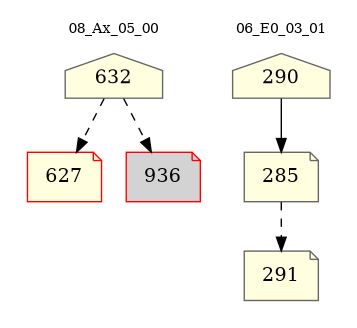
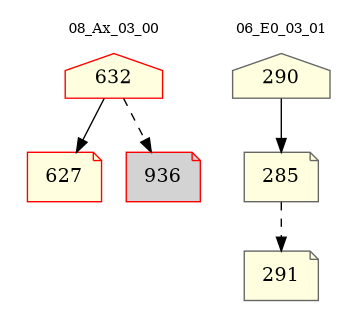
cluster "08_Ax_05_00": label "08_Ax_05_00" -> "08_Ax_03_00"
node "632": color gray40 -> red
edge "632" -> "627": style dashed -> solid
